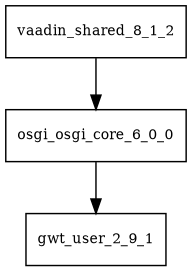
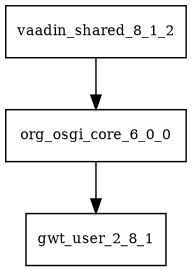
node "osgi_osgi_core_6_0_0": label "osgi_osgi_core_6_0_0" -> "org_osgi_core_6_0_0"
node "gwt_user_2_9_1": label "gwt_user_2_9_1" -> "gwt_user_2_8_1"
